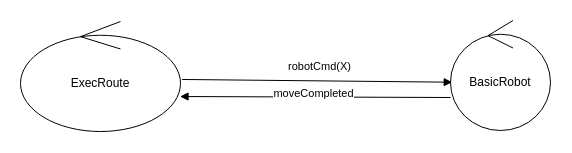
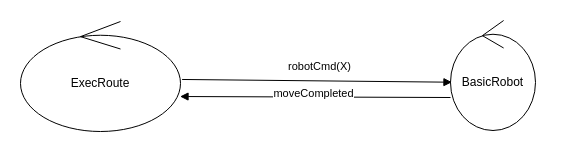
node "BasicRobot": size 100x110 -> 85x110
